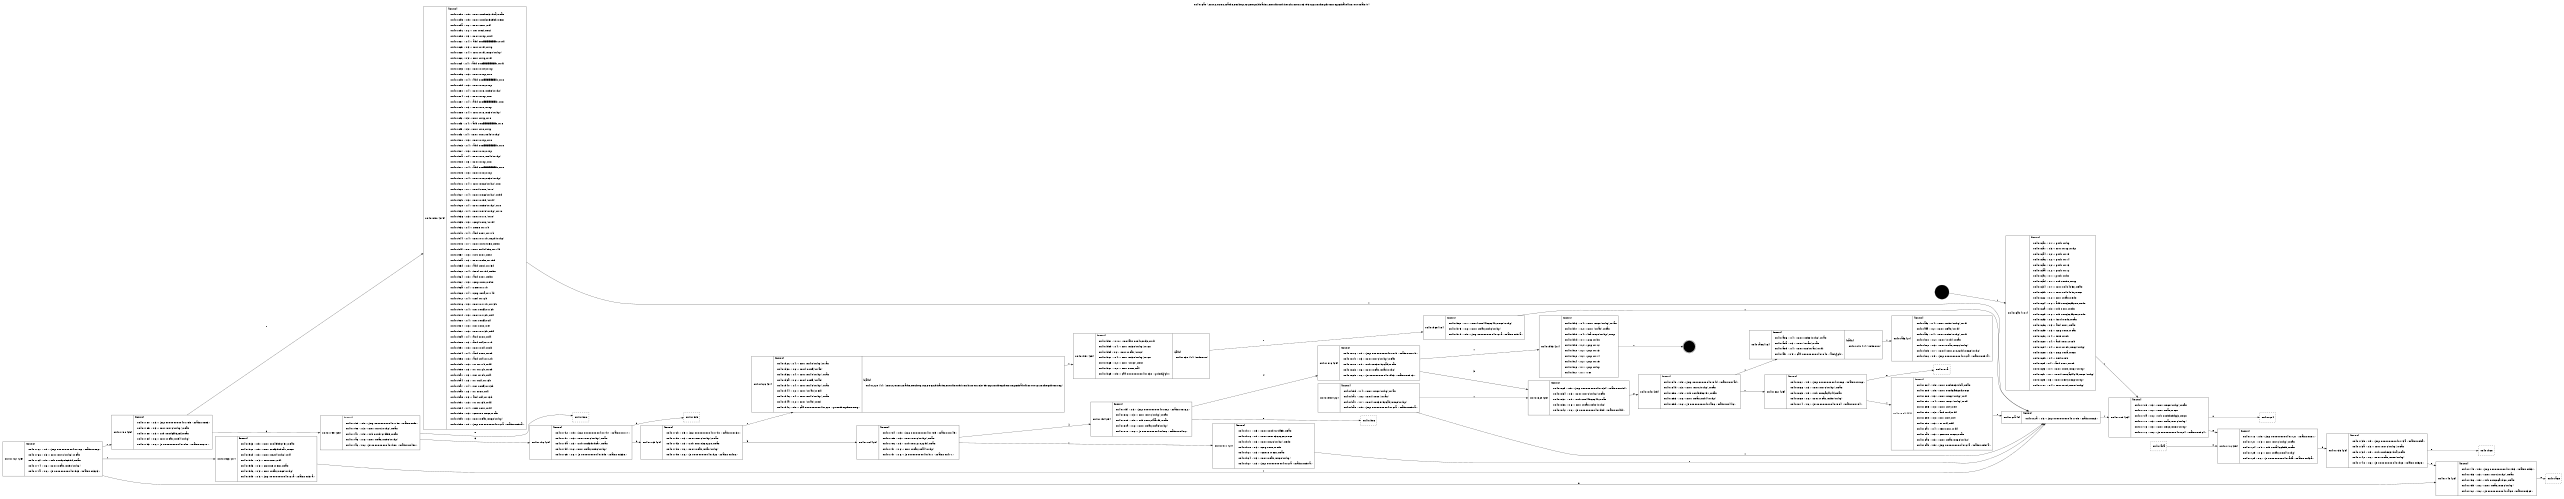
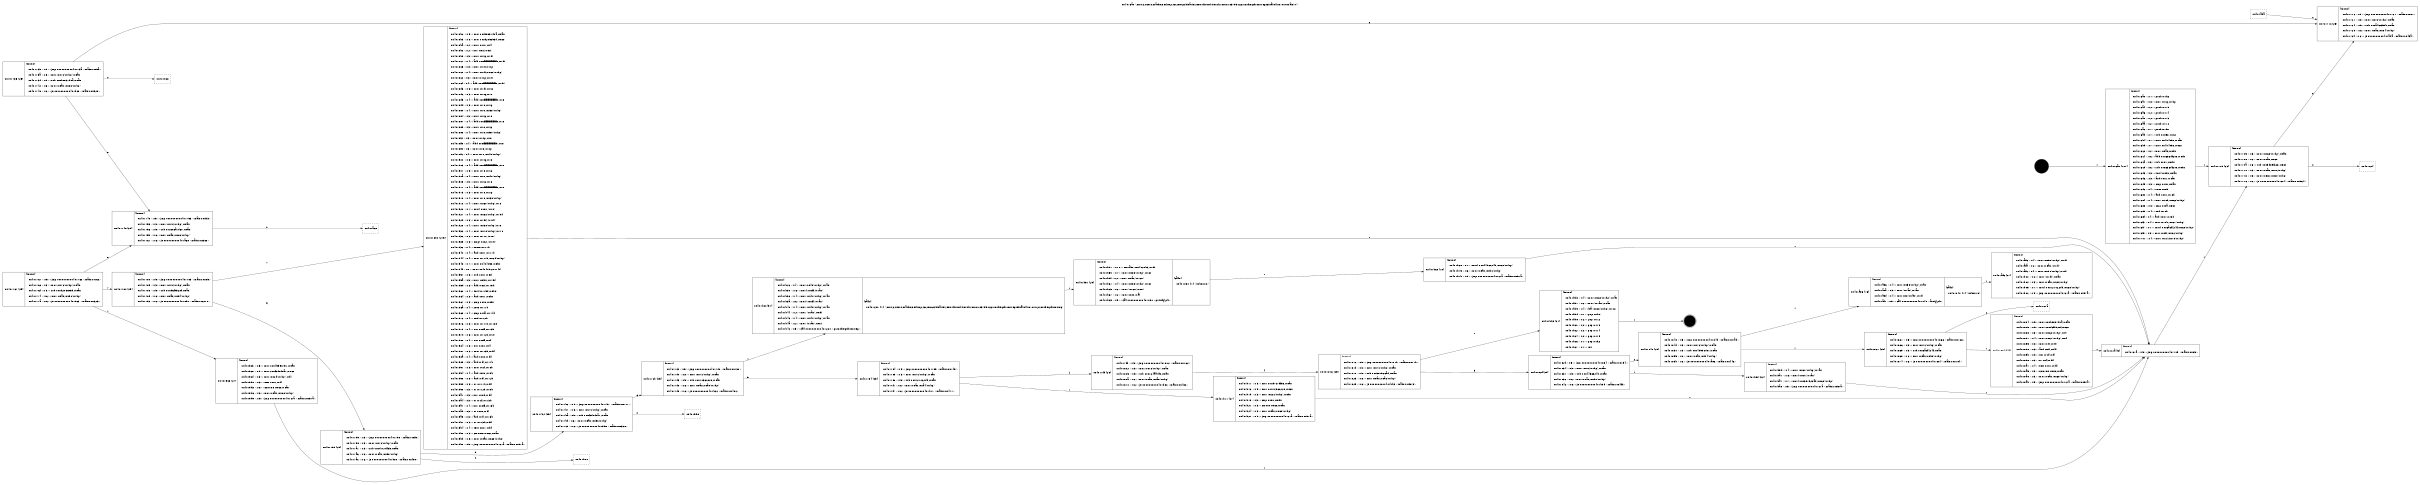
edge "0x401b9d [22]" -> "0x40182f [25]": reversed
node "0x401b8c": removed
edge "0x40171c [25]" -> "0x401735 [25]": reversed
